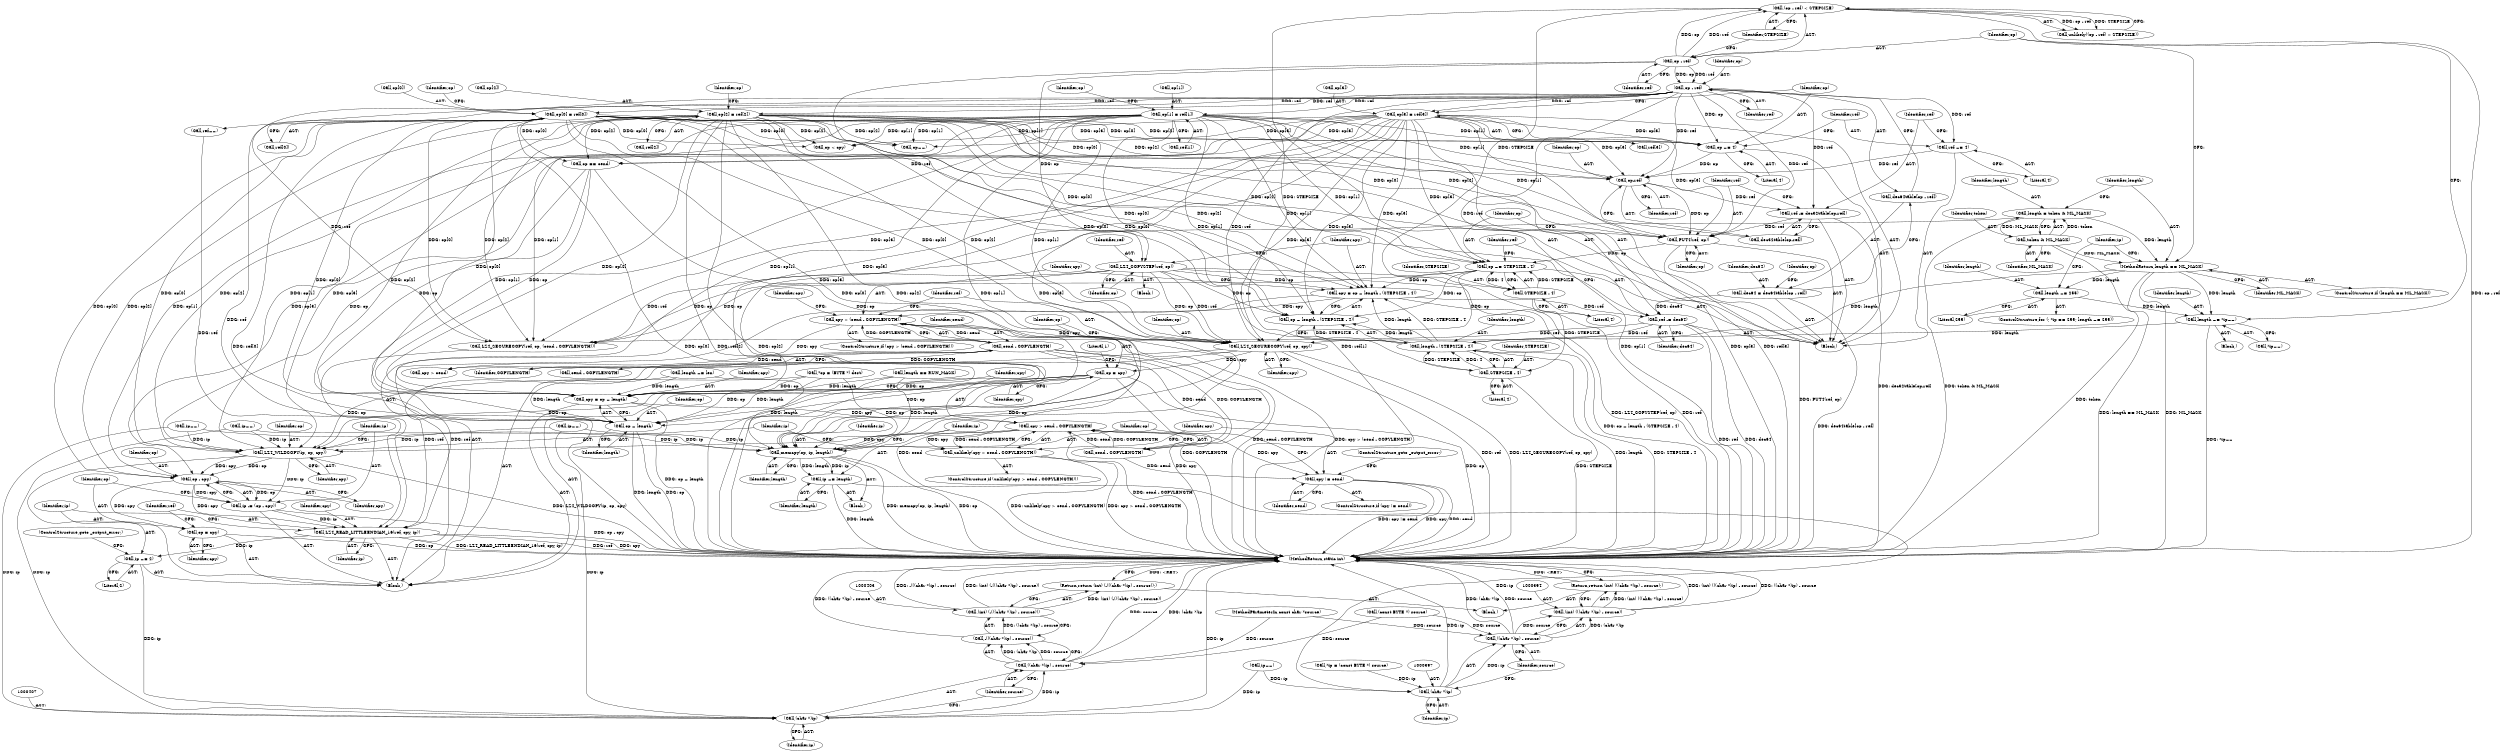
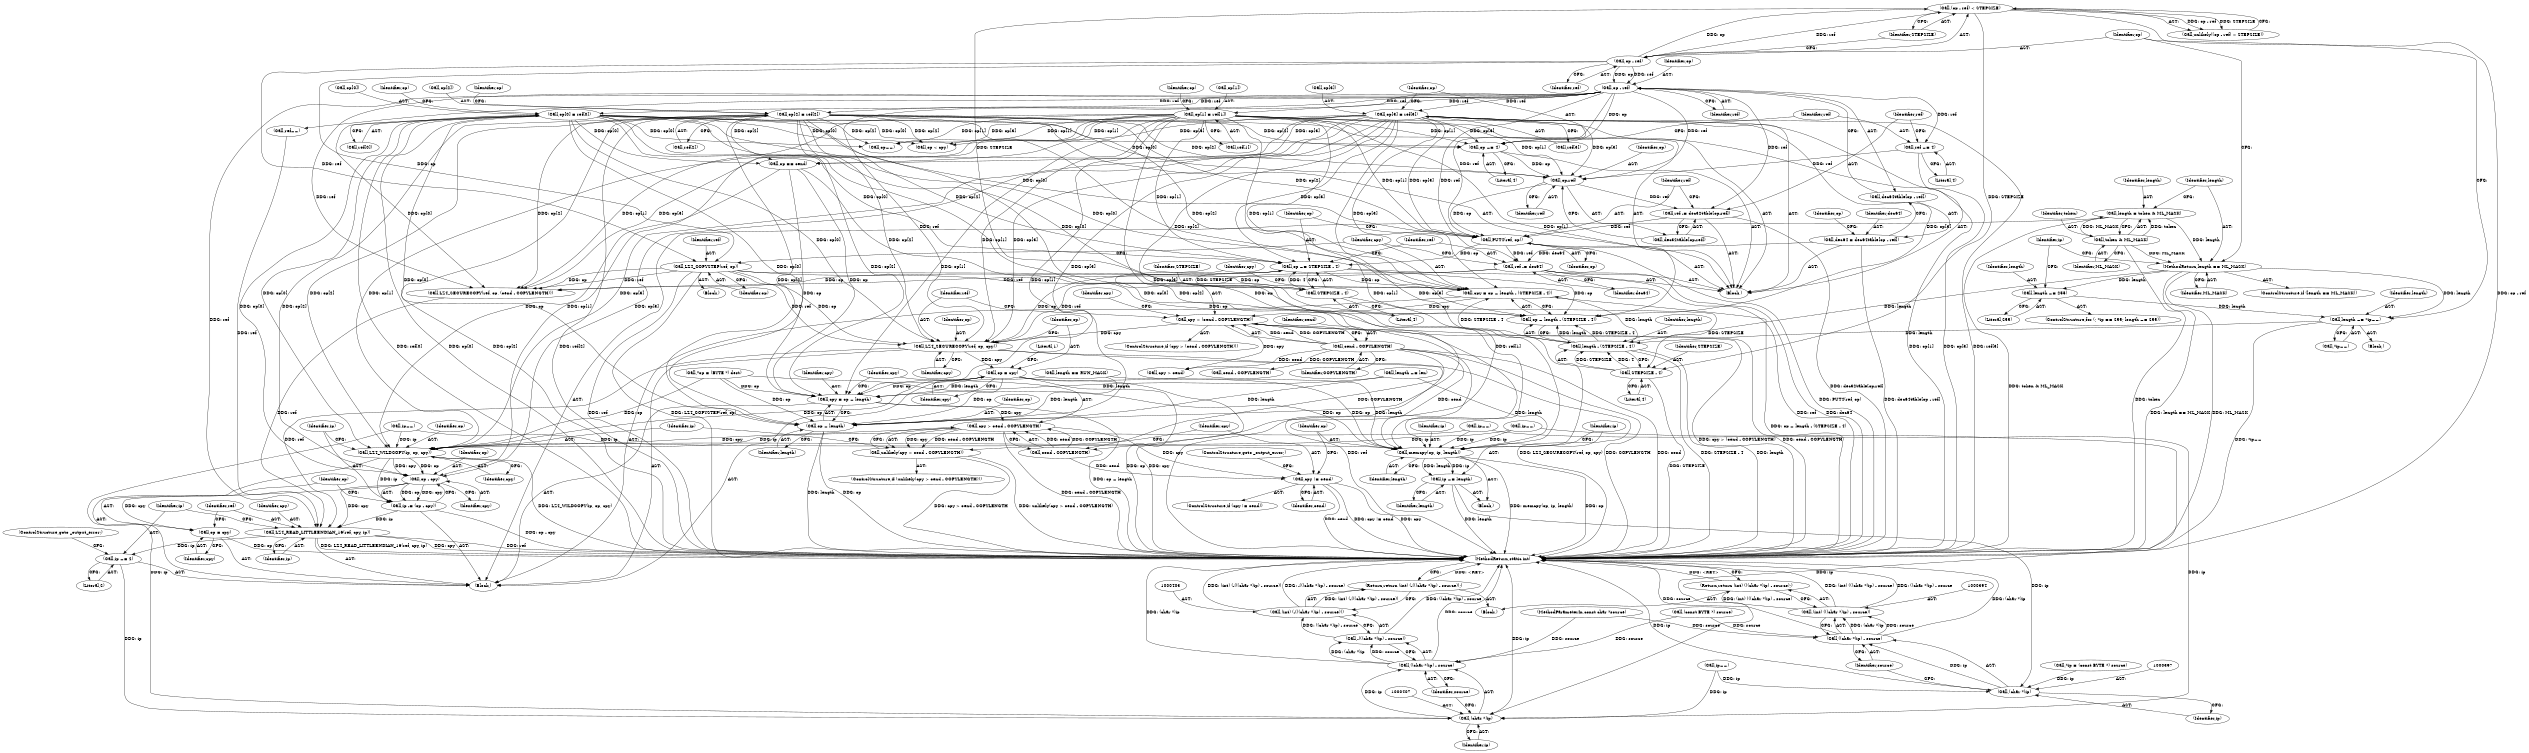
edge "(Call,cpy = op + length - (STEPSIZE - 4))" -> "(Call,ref -= dec64)": now "(Call,PUT4(ref, op))" -> "(Call,ref -= dec64)"
